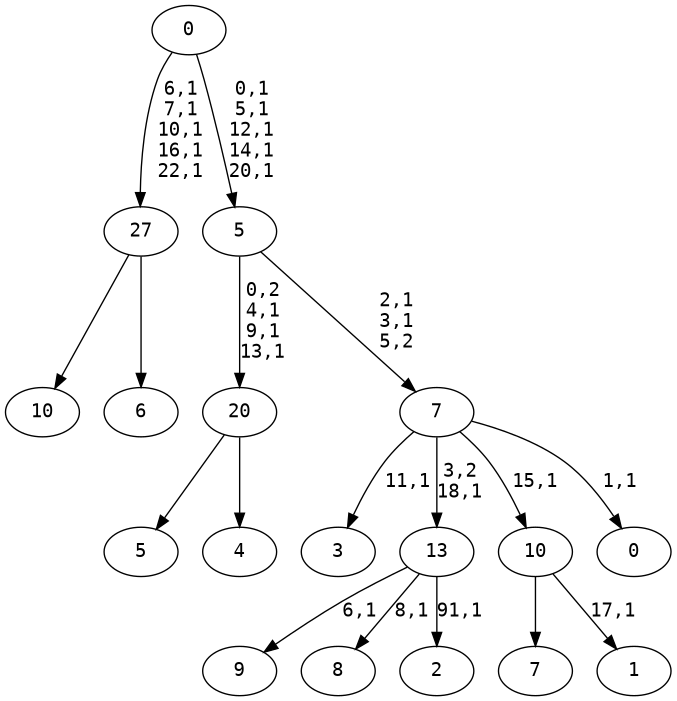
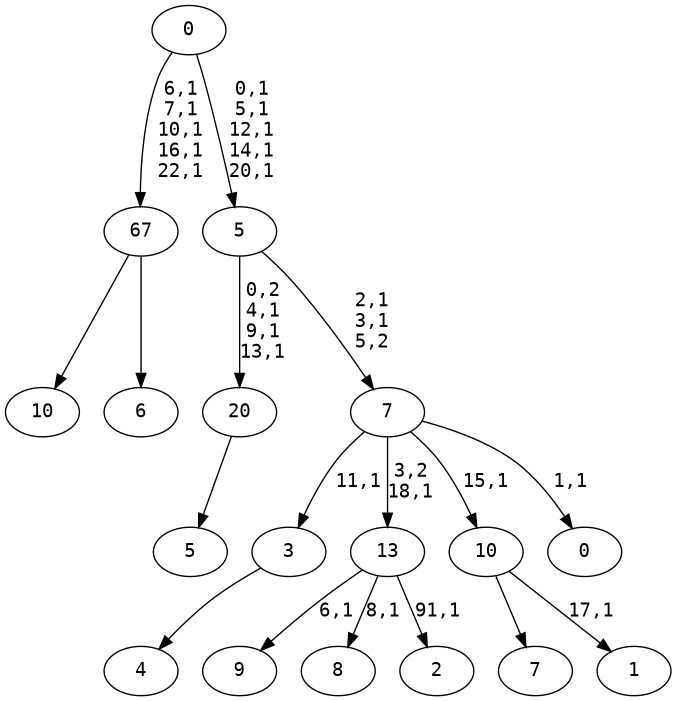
node "27": label "27" -> "67"
edge "20" -> "4": now "3" -> "4"
